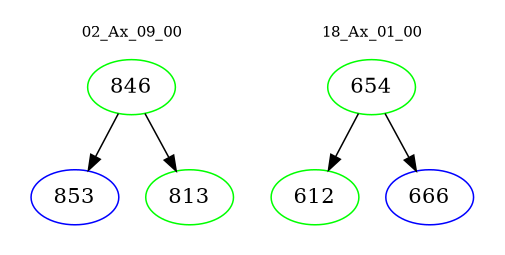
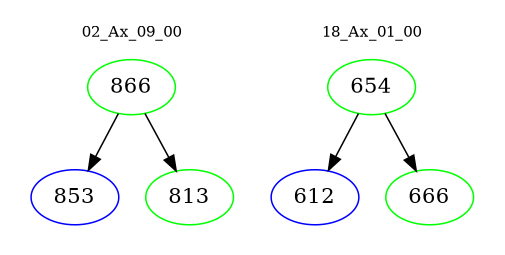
node "846": label "846" -> "866"
node "612": color green -> blue
node "666": color blue -> green
